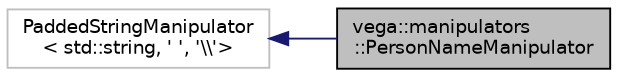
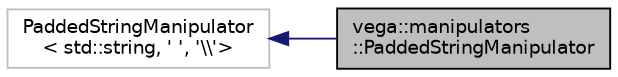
node "vega::manipulators ::PersonNameManipulator": label "vega::manipulators ::PersonNameManipulator" -> "vega::manipulators ::PaddedStringManipulator"
